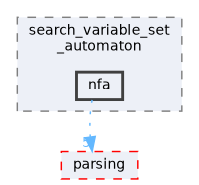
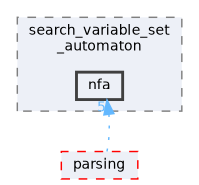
edge "nfa" -> "parsing": reversed
